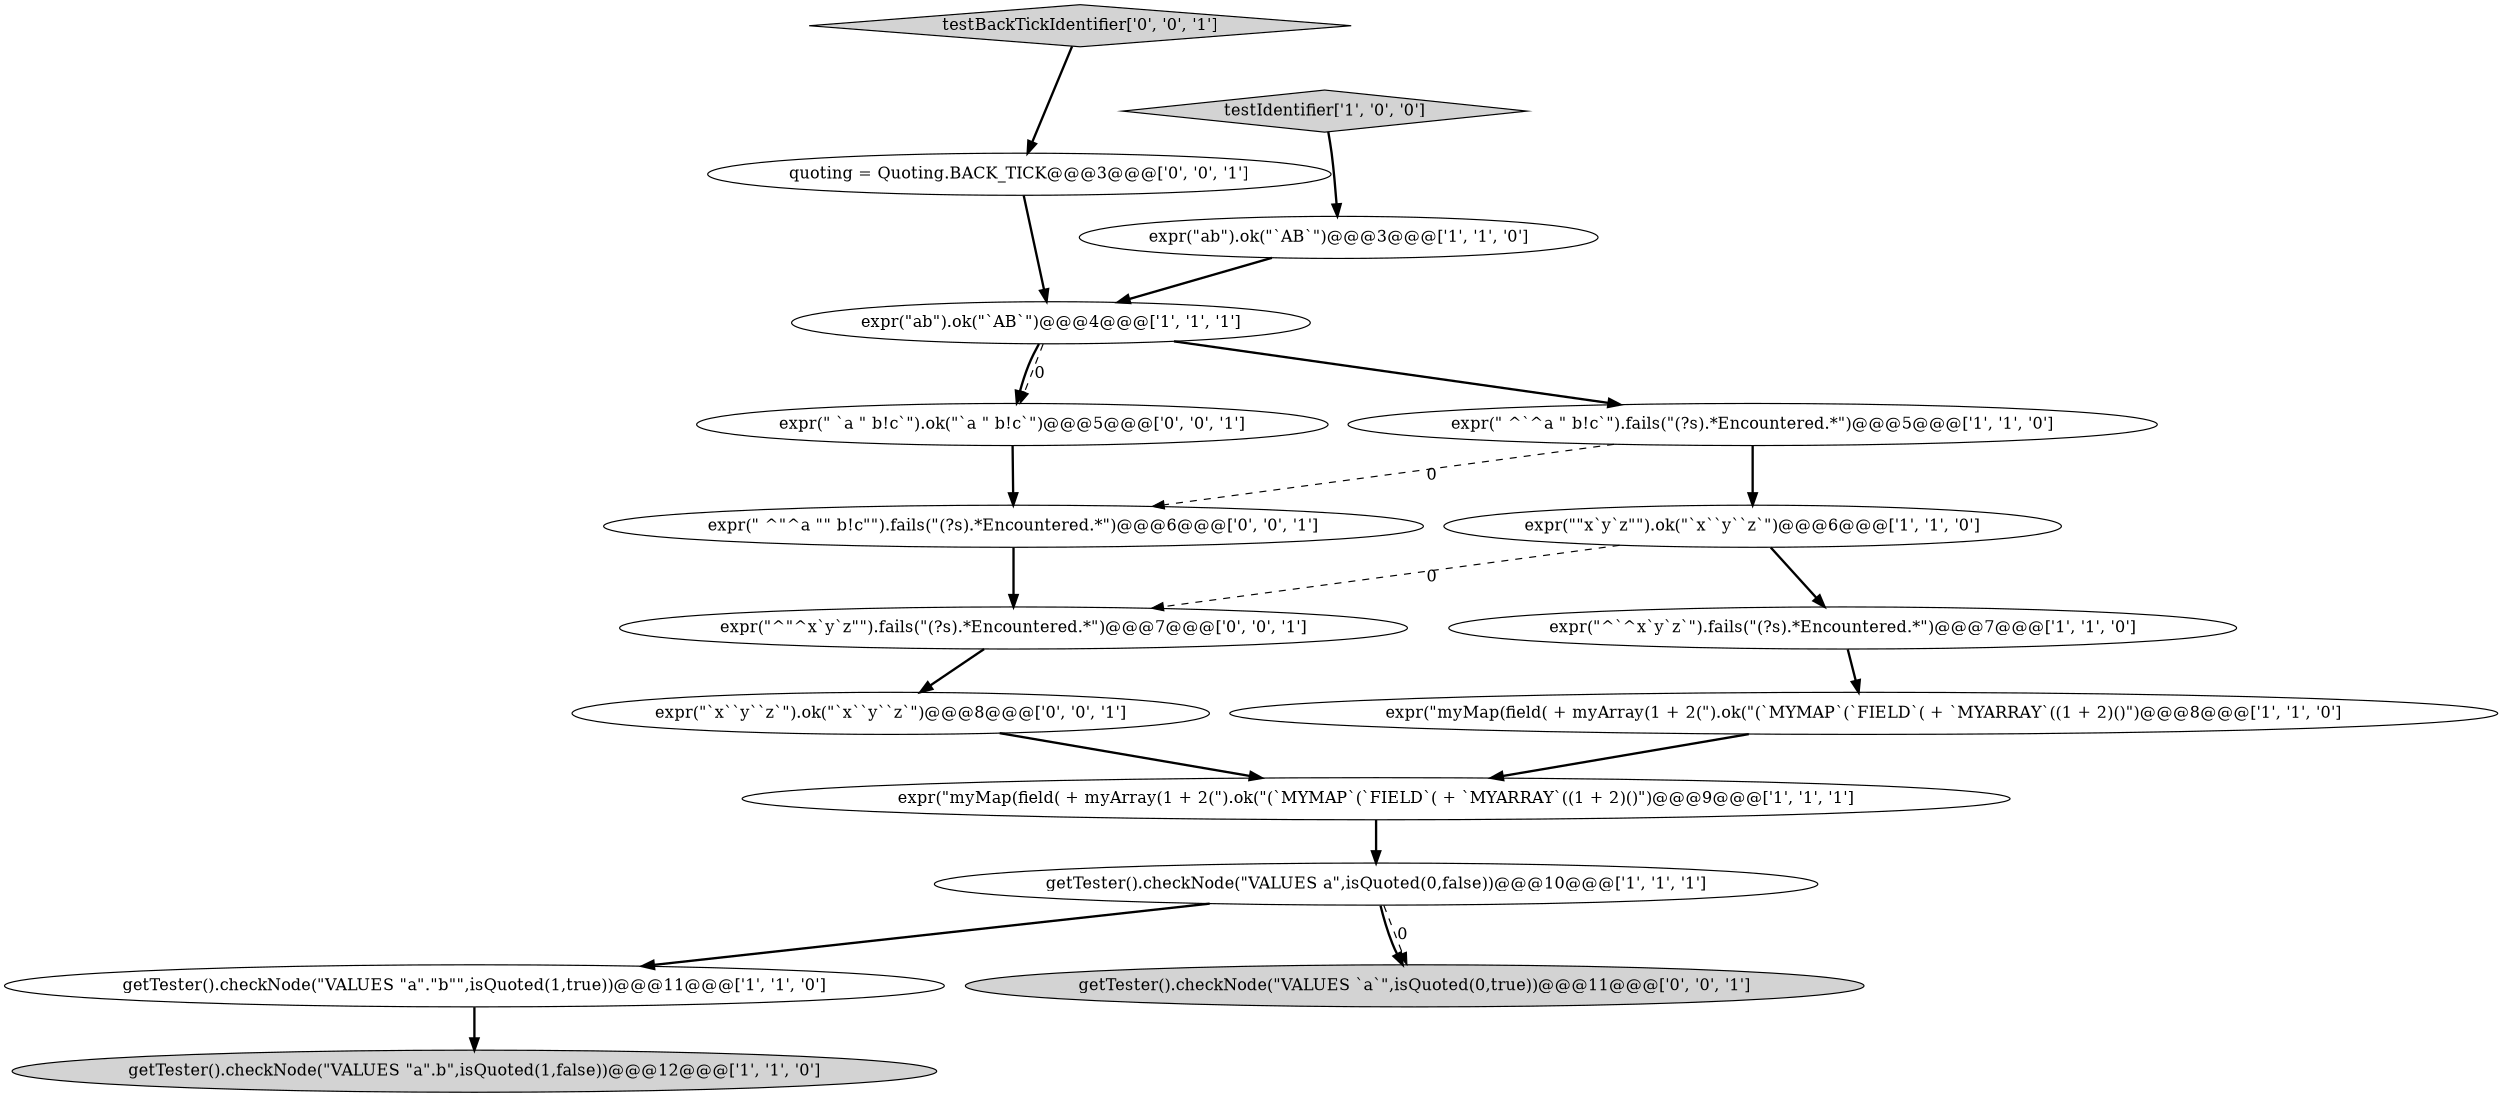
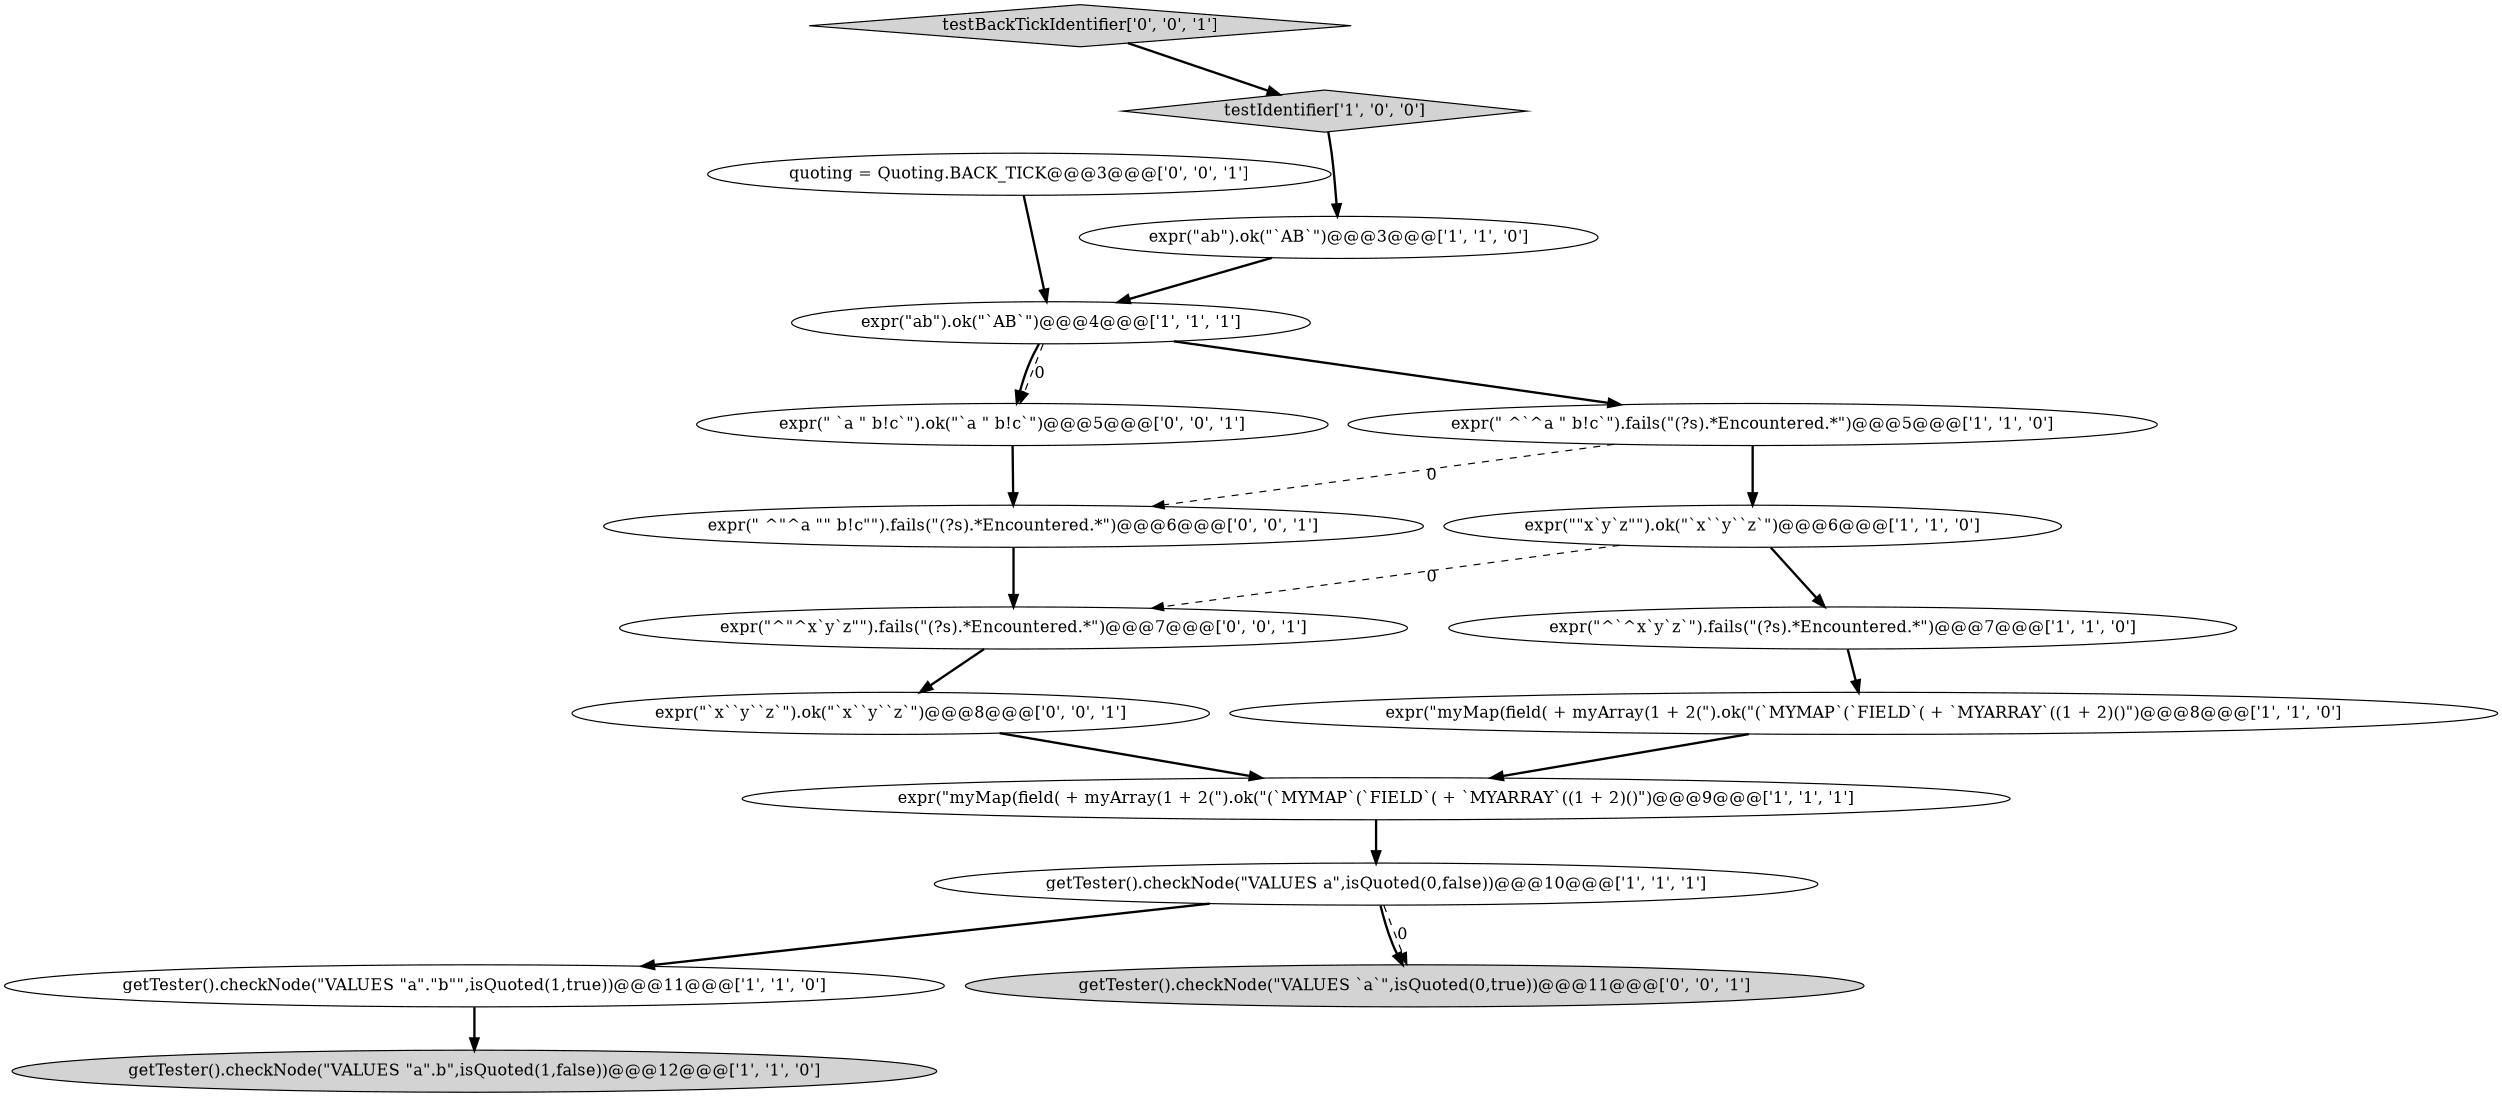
edge "testBackTickIdentifier['0', '0', '1']" -> "quoting = Quoting.BACK_TICK@@@3@@@['0', '0', '1']": now "testBackTickIdentifier['0', '0', '1']" -> "testIdentifier['1', '0', '0']"
